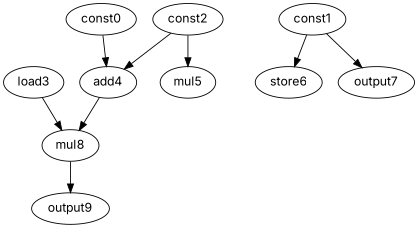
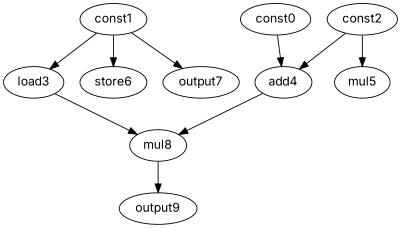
edge "const1" -> "load3": added
